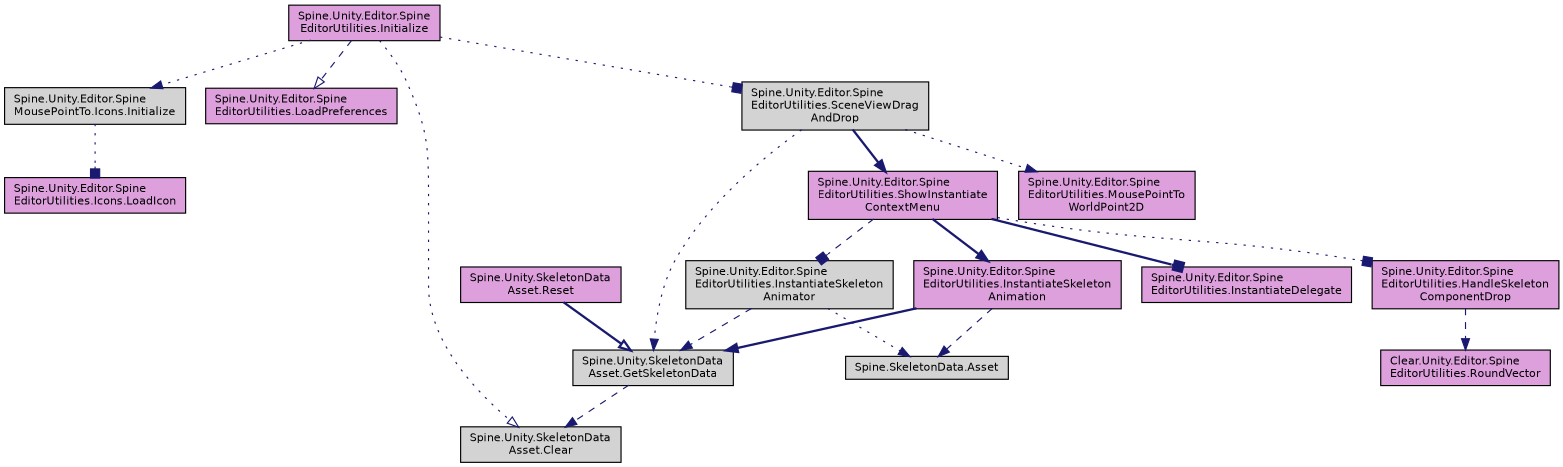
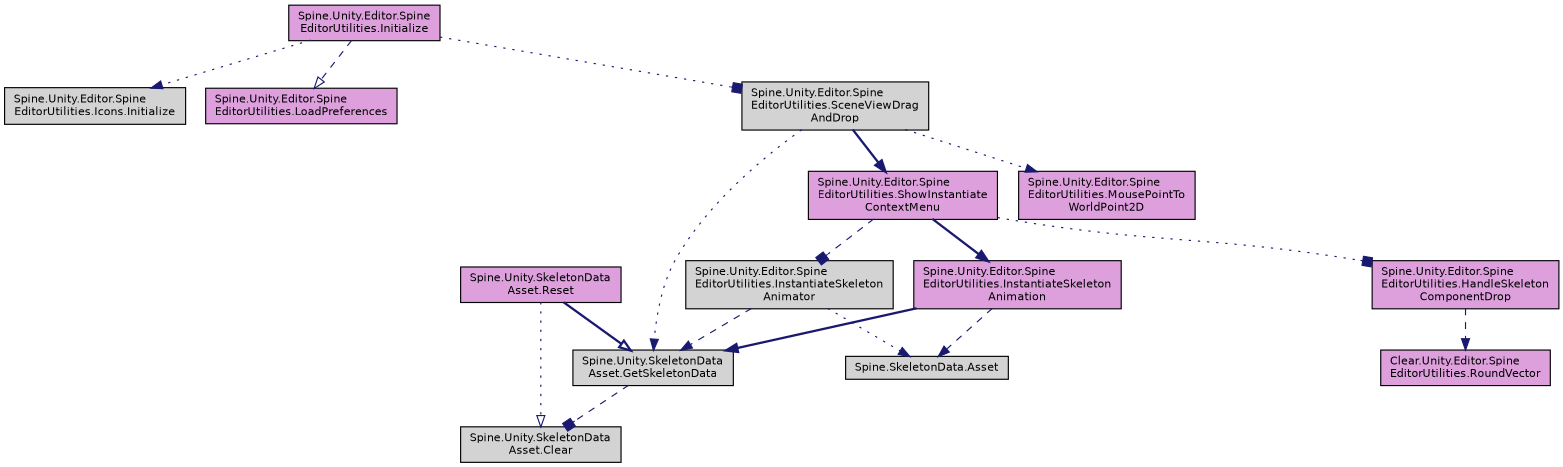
node "Spine.Unity.Editor.Spine MousePointTo.Icons.Initialize": label "Spine.Unity.Editor.Spine MousePointTo.Icons.Initialize" -> "Spine.Unity.Editor.Spine EditorUtilities.Icons.Initialize"
node "Spine.Unity.Editor.Spine EditorUtilities.Icons.LoadIcon": removed
edge "Spine.Unity.Editor.Spine EditorUtilities.Initialize" -> "Spine.Unity.SkeletonData Asset.Clear": now "Spine.Unity.SkeletonData Asset.Reset" -> "Spine.Unity.SkeletonData Asset.Clear"
node "Spine.Unity.Editor.Spine EditorUtilities.InstantiateDelegate": removed
edge "Spine.Unity.SkeletonData Asset.GetSkeletonData" -> "Spine.Unity.SkeletonData Asset.Clear": arrowhead normal -> box
